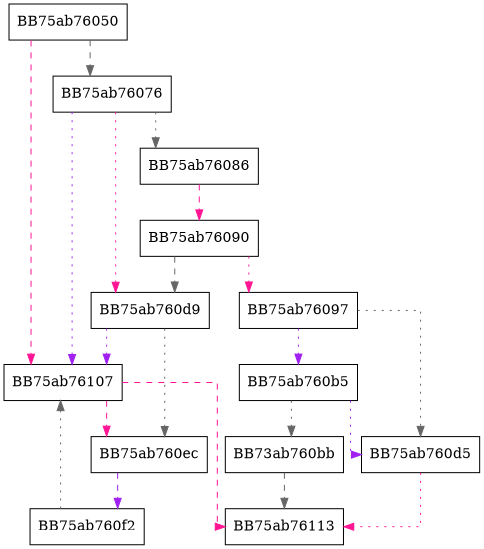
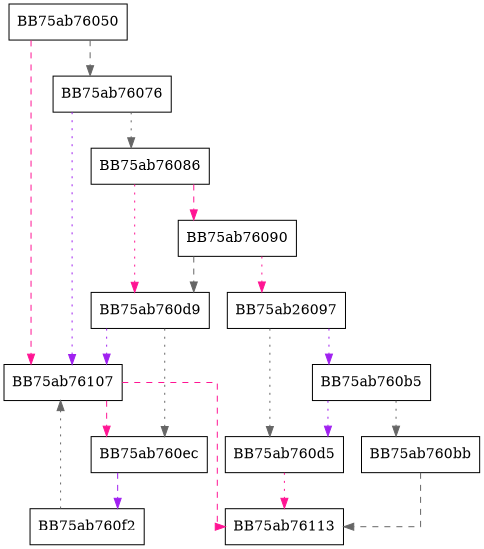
edge "BB75ab76076" -> "BB75ab760d9": now "BB75ab76086" -> "BB75ab760d9"
node "BB75ab76097": label "BB75ab76097" -> "BB75ab26097"
node "BB73ab760bb": label "BB73ab760bb" -> "BB75ab760bb"
